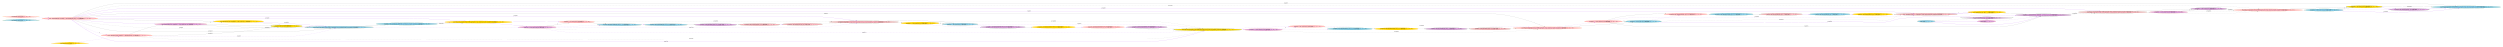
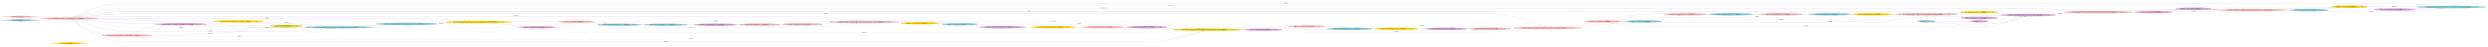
node "IllegalArgumentException ignore@@@38@@@['0', '1', '0']": shape diamond -> ellipse
